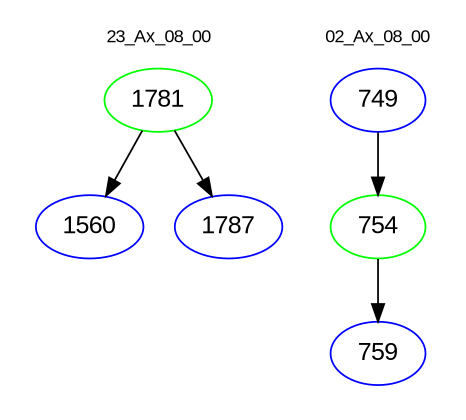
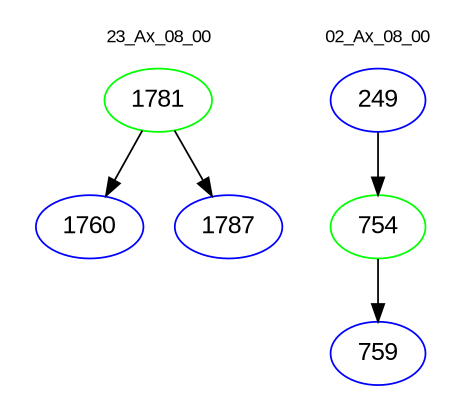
node "749": label "749" -> "249"
node "1560": label "1560" -> "1760"
